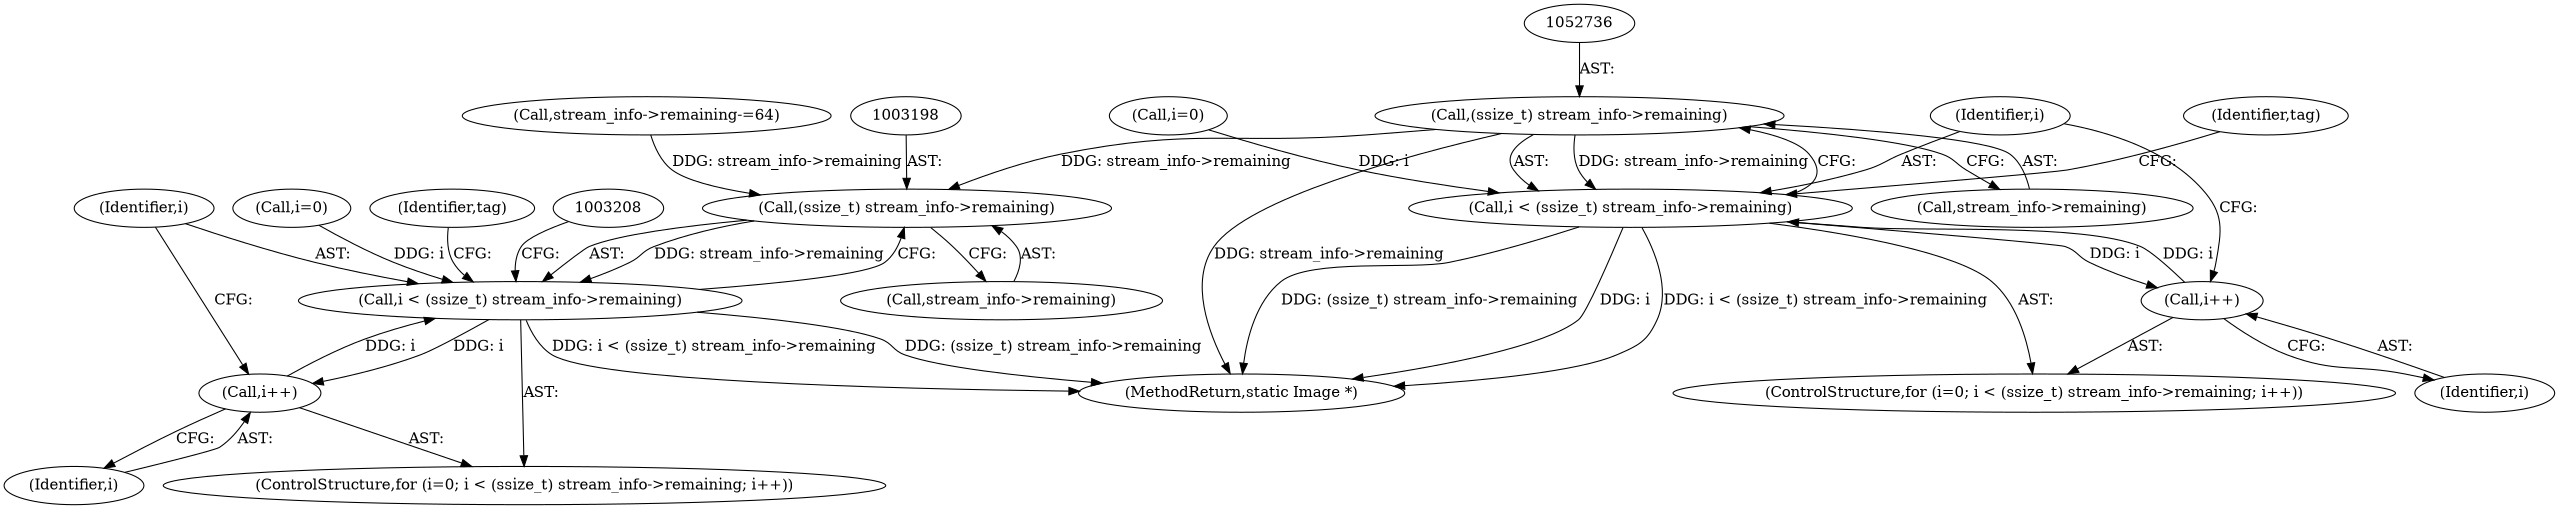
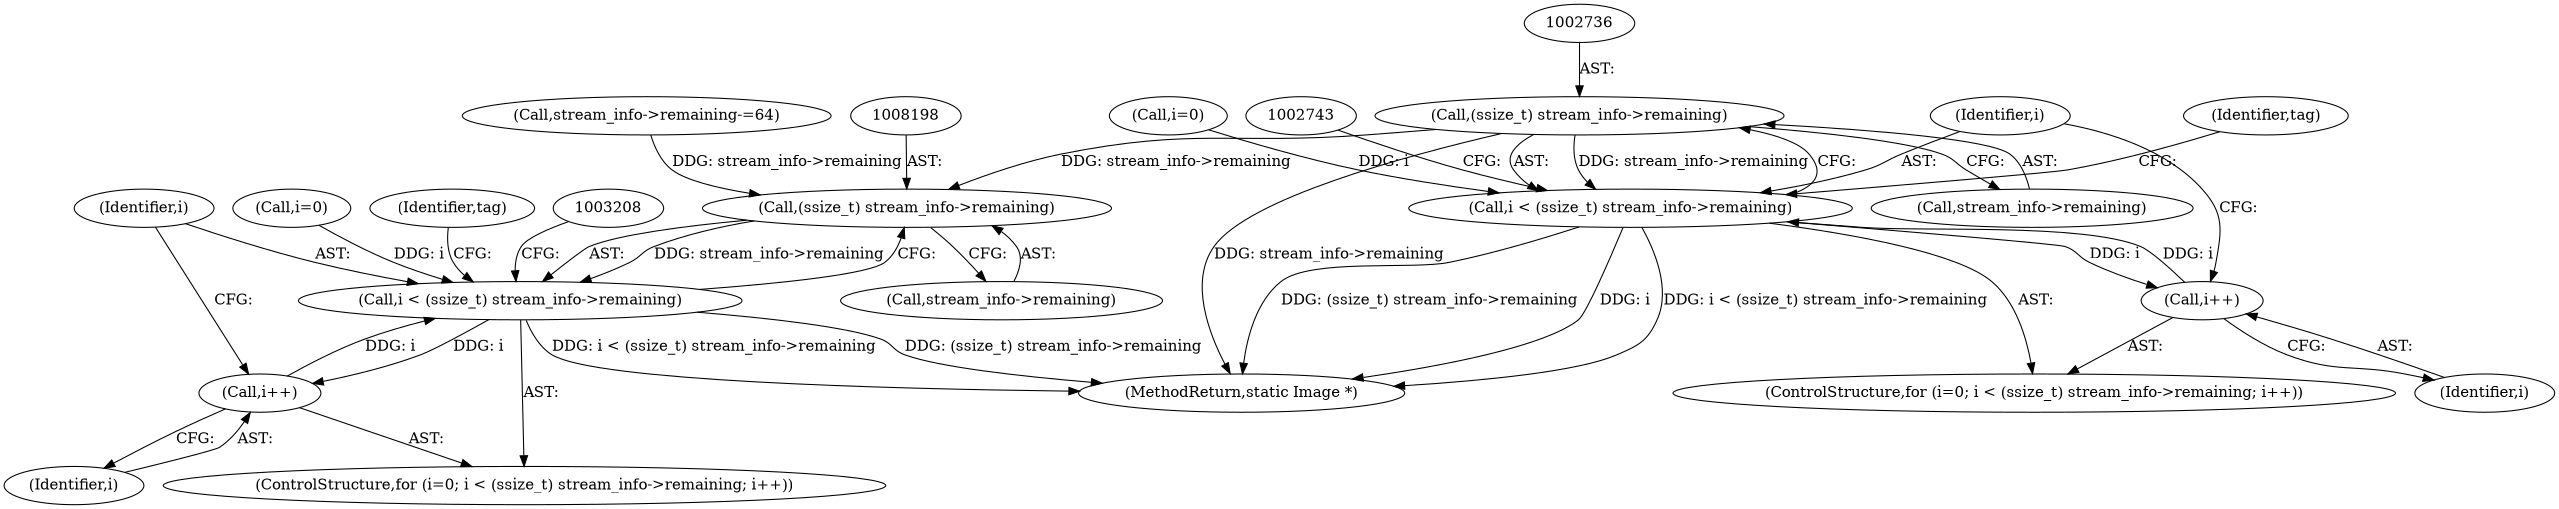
node "1052736": label "1052736" -> "1002736"
node "1003198": label "1003198" -> "1008198"
node "1002743": added
